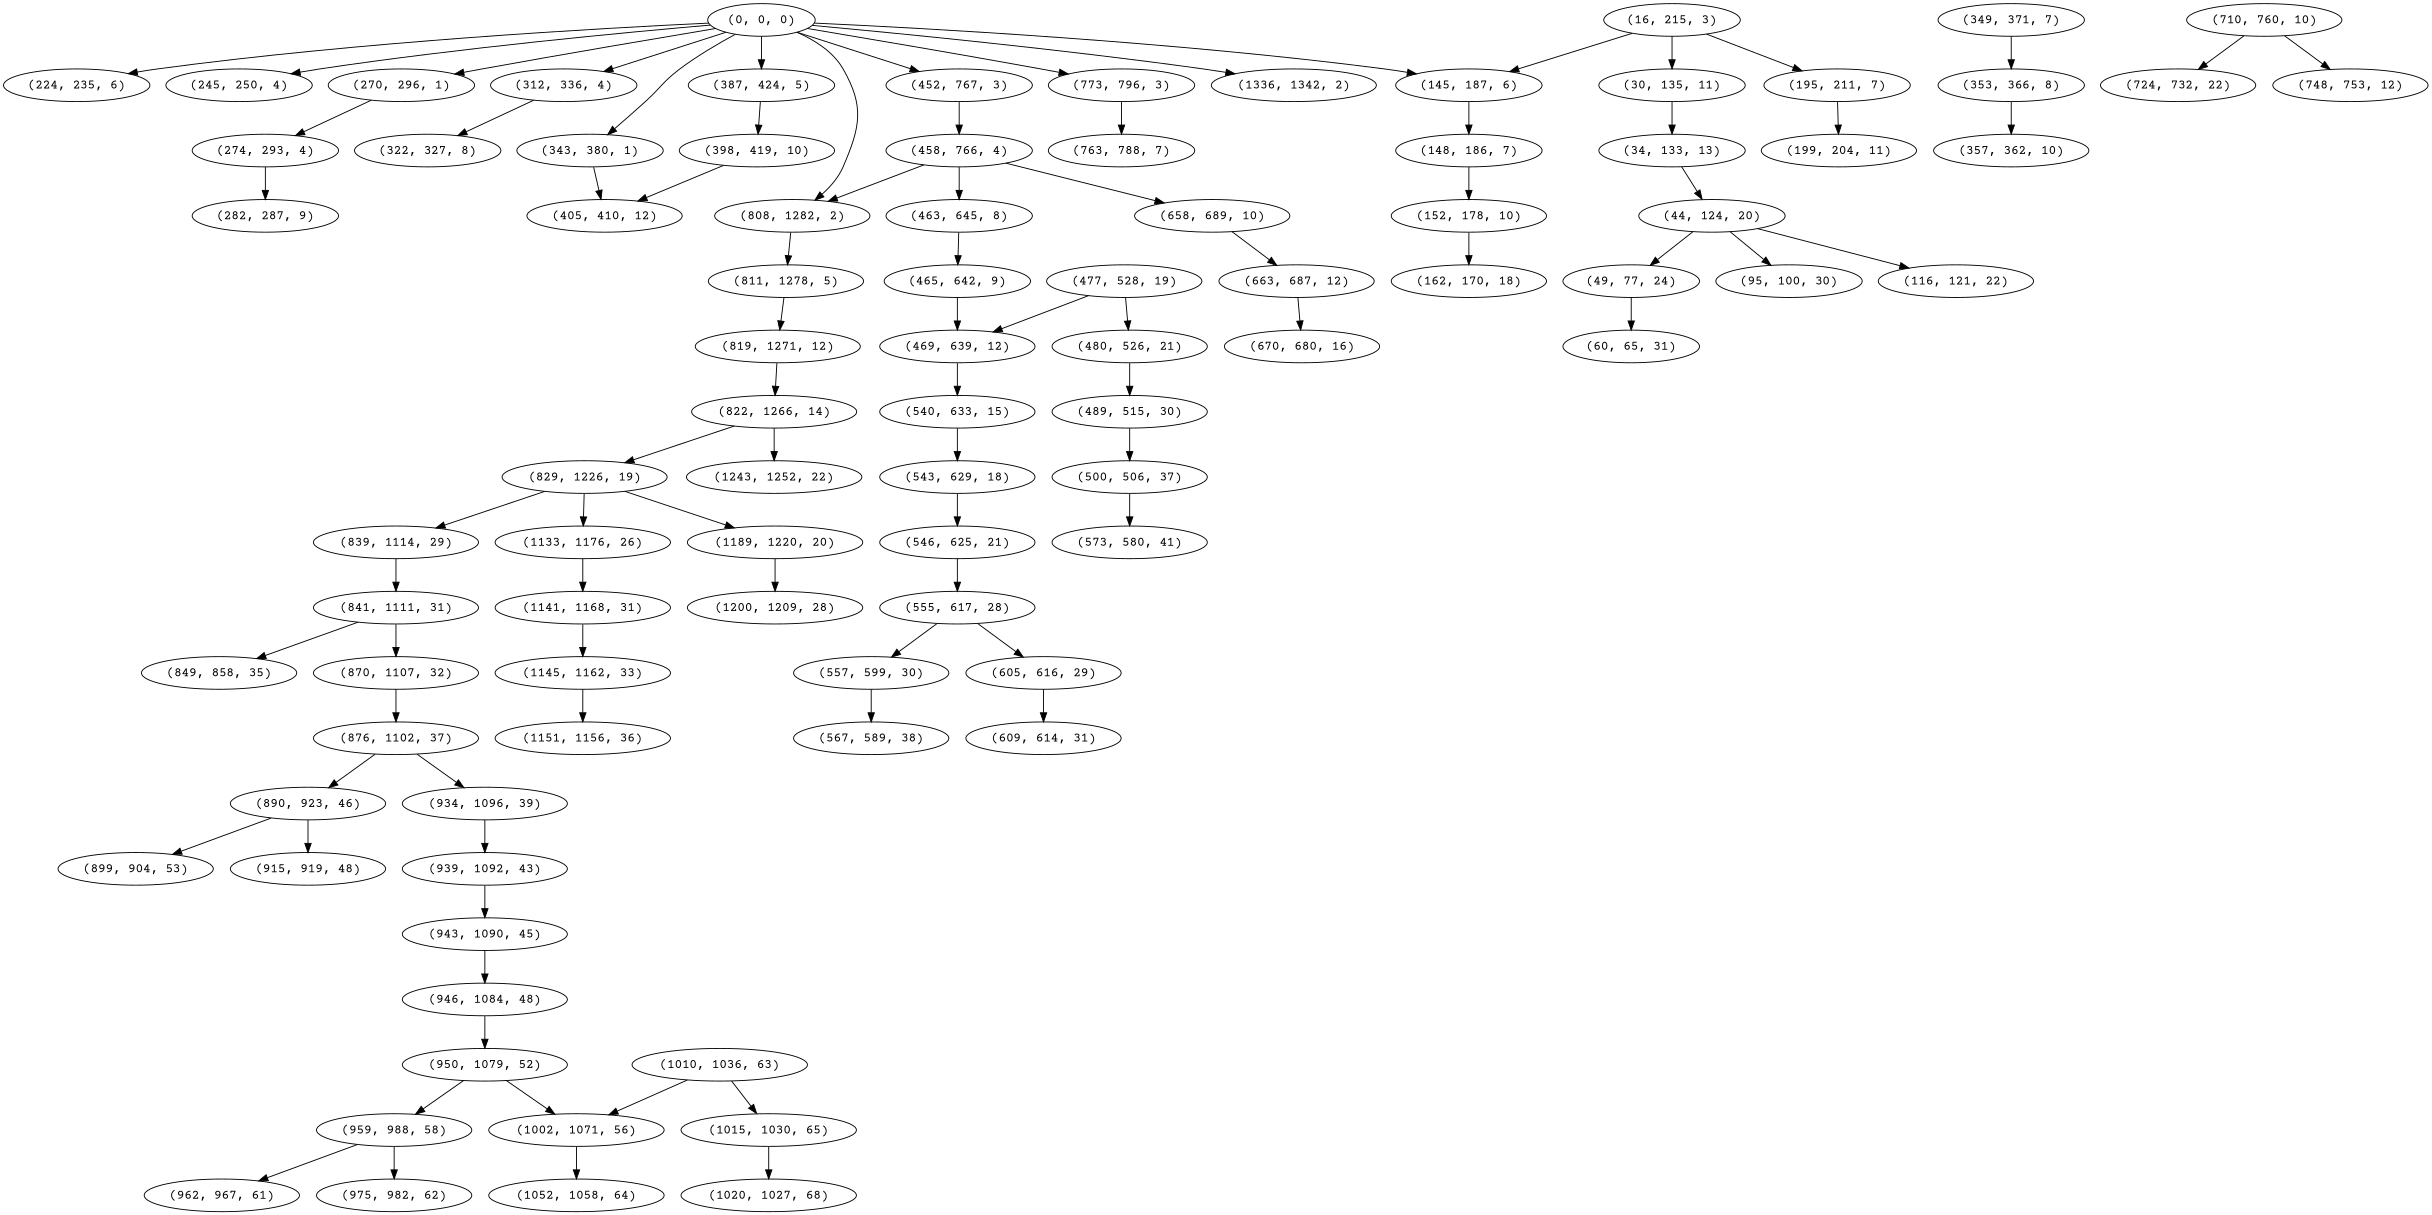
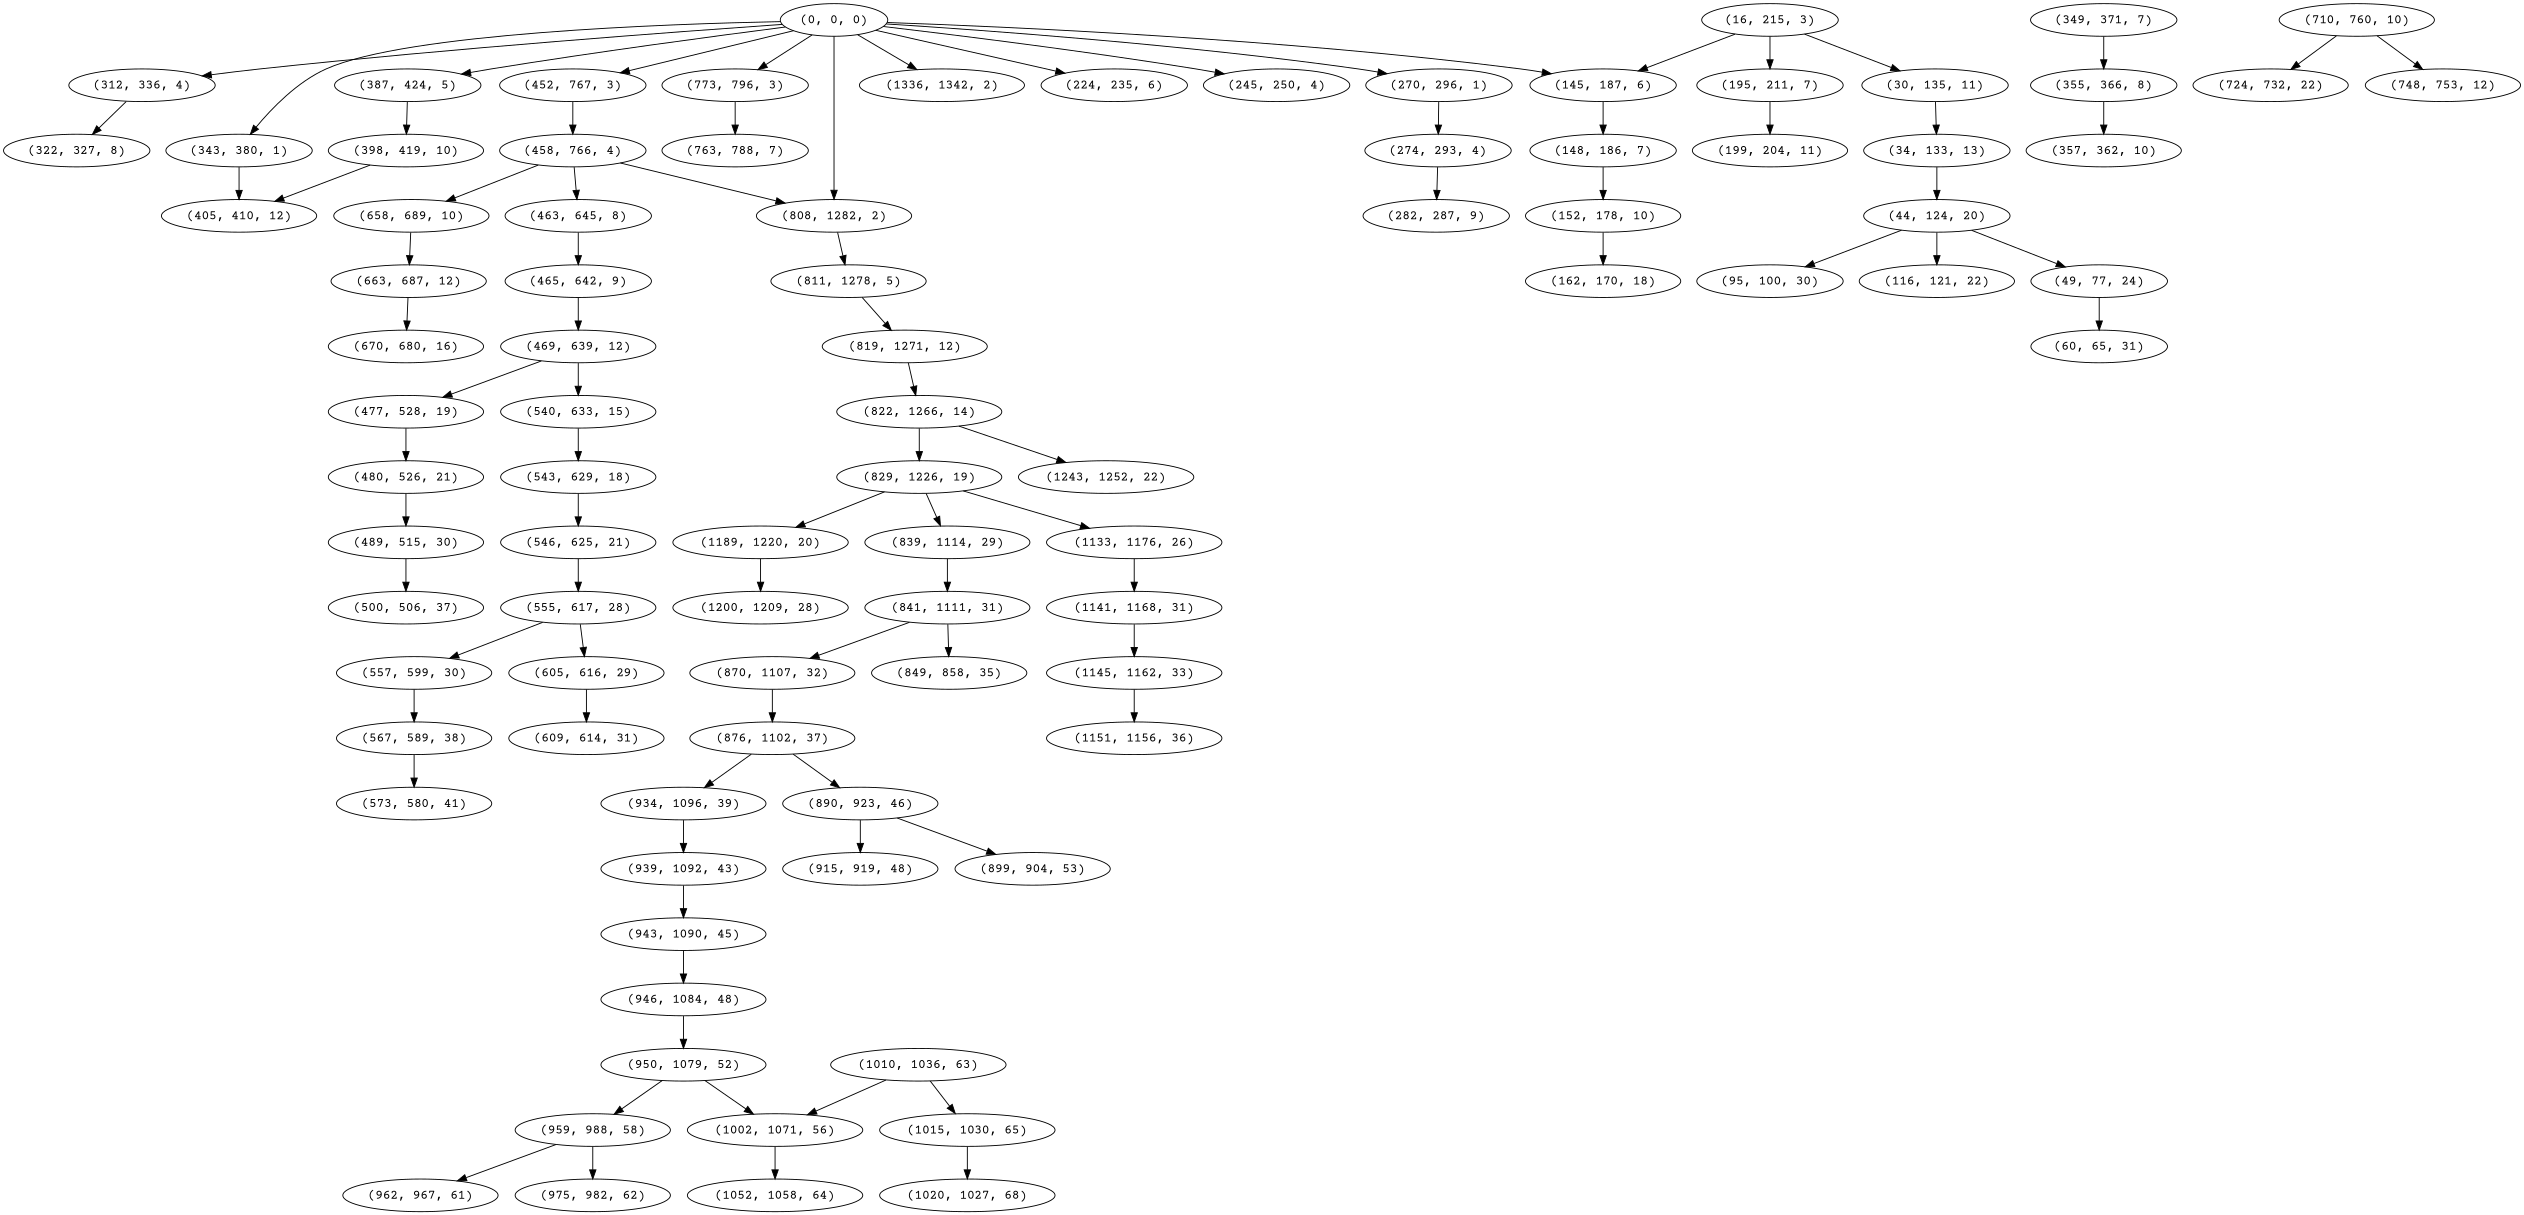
node "(353, 366, 8)": label "(353, 366, 8)" -> "(355, 366, 8)"
edge "(477, 528, 19)" -> "(469, 639, 12)": reversed
edge "(500, 506, 37)" -> "(573, 580, 41)": now "(567, 589, 38)" -> "(573, 580, 41)"
